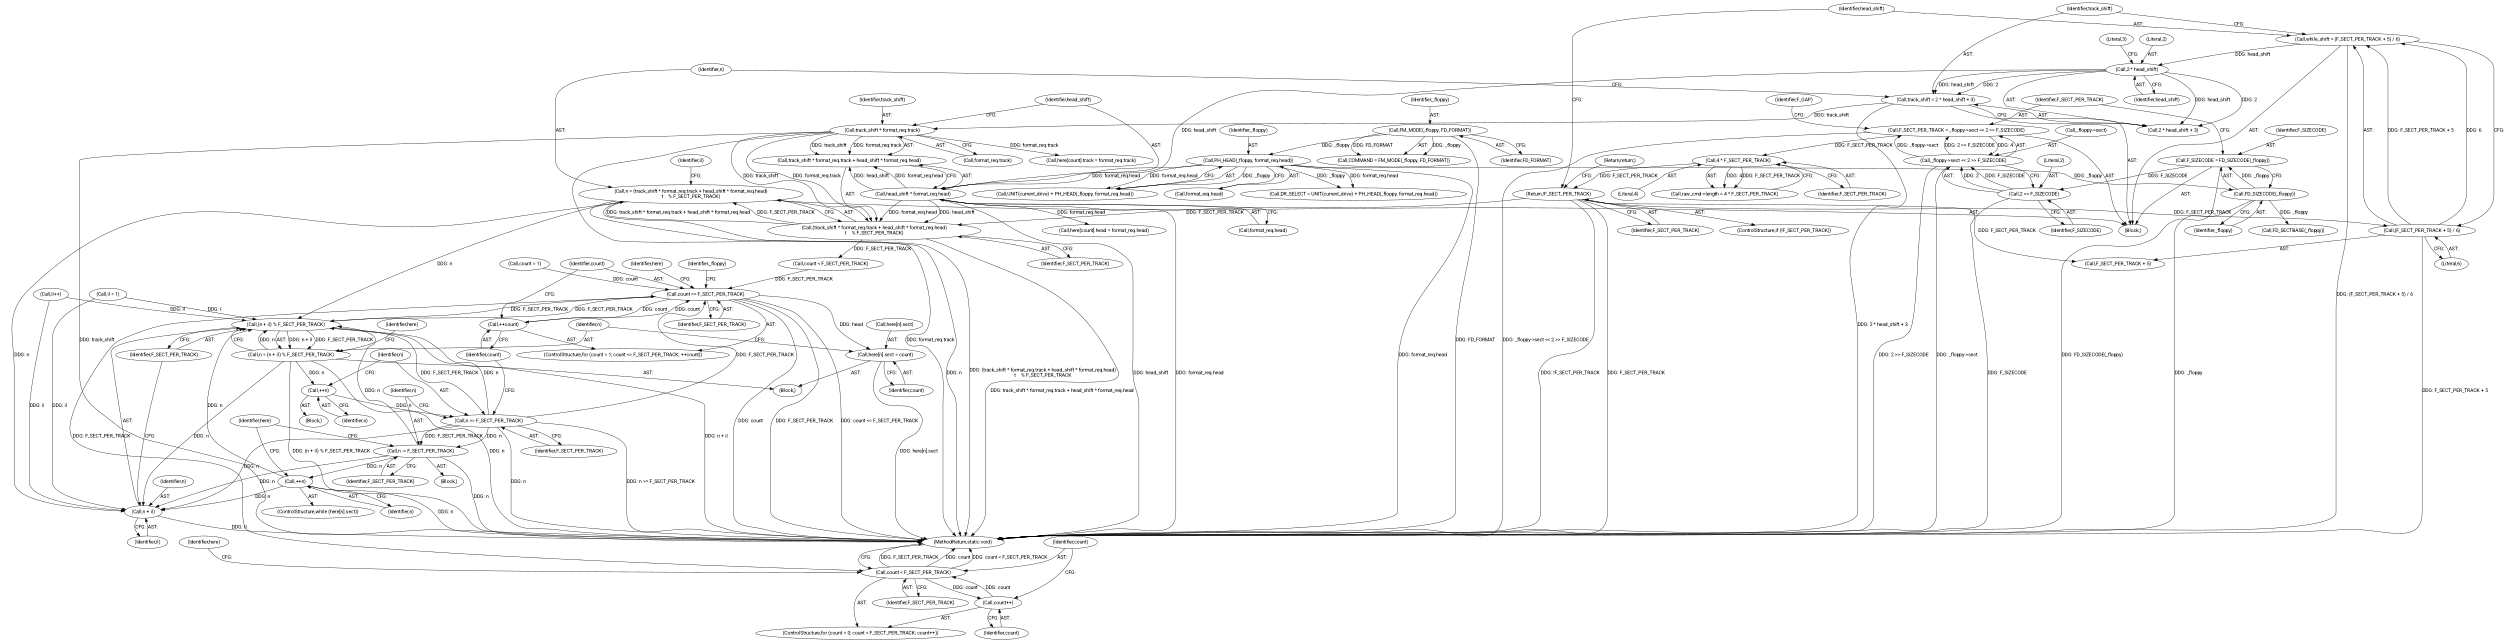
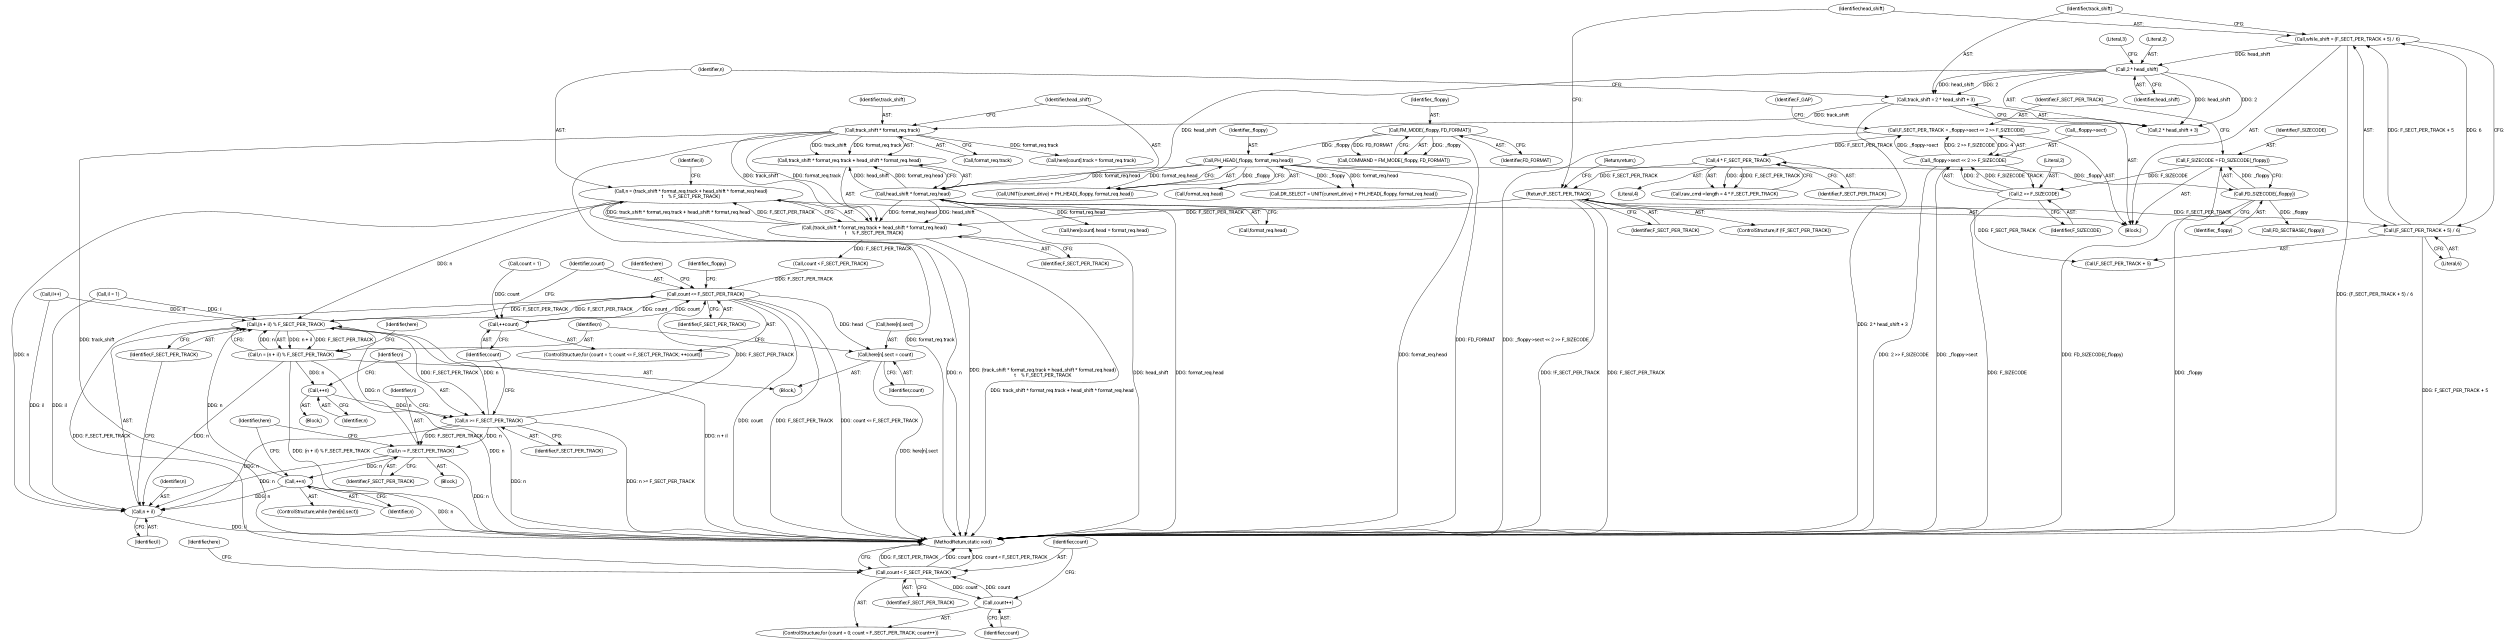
edge "(Call,COMMAND = FM_MODE(_floppy, FD_FORMAT))" -> "(Call,FM_MODE(_floppy, FD_FORMAT))": added, label "CFG:"
edge "(Literal,4)" -> "(Call,4 * F_SECT_PER_TRACK)": reversed
edge "(Call,_floppy->sect << 2 >> F_SIZECODE)" -> "(Call,2 >> F_SIZECODE)": label "CFG: " -> "TRACK: "
edge "(Call,count = 1)" -> "(Call,count <= F_SECT_PER_TRACK)": now "(Call,count = 1)" -> "(Call,++count)"
